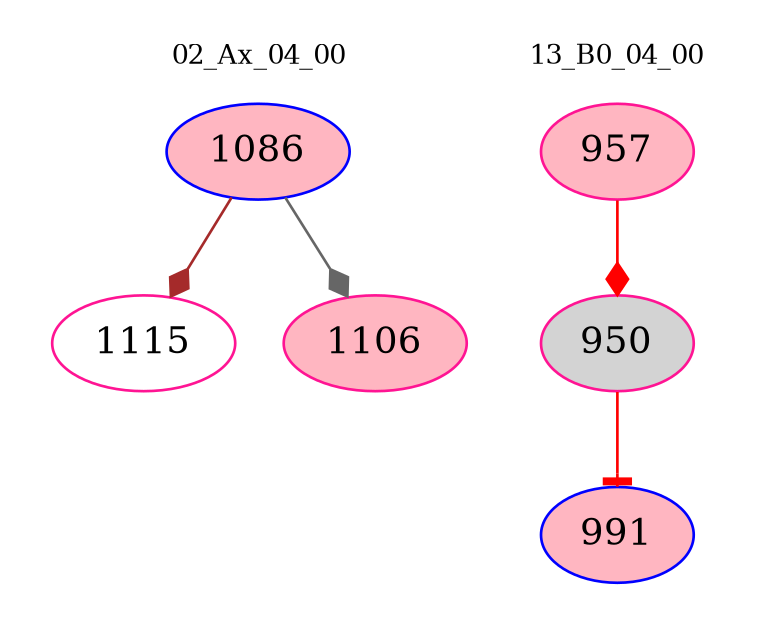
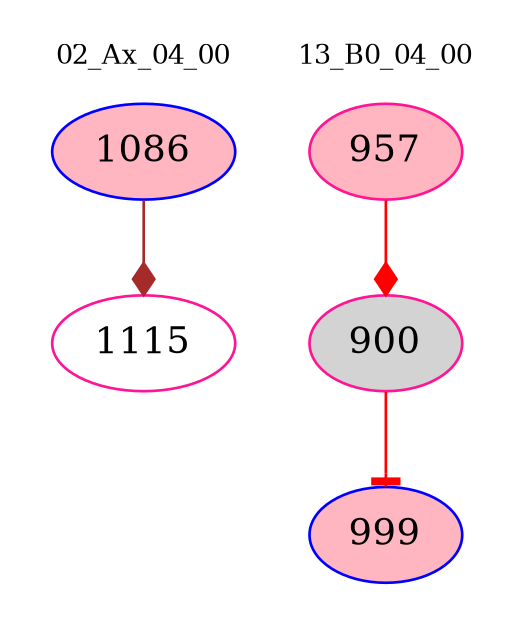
node "1106": removed
node "950": label "950" -> "900"
node "991": label "991" -> "999"
